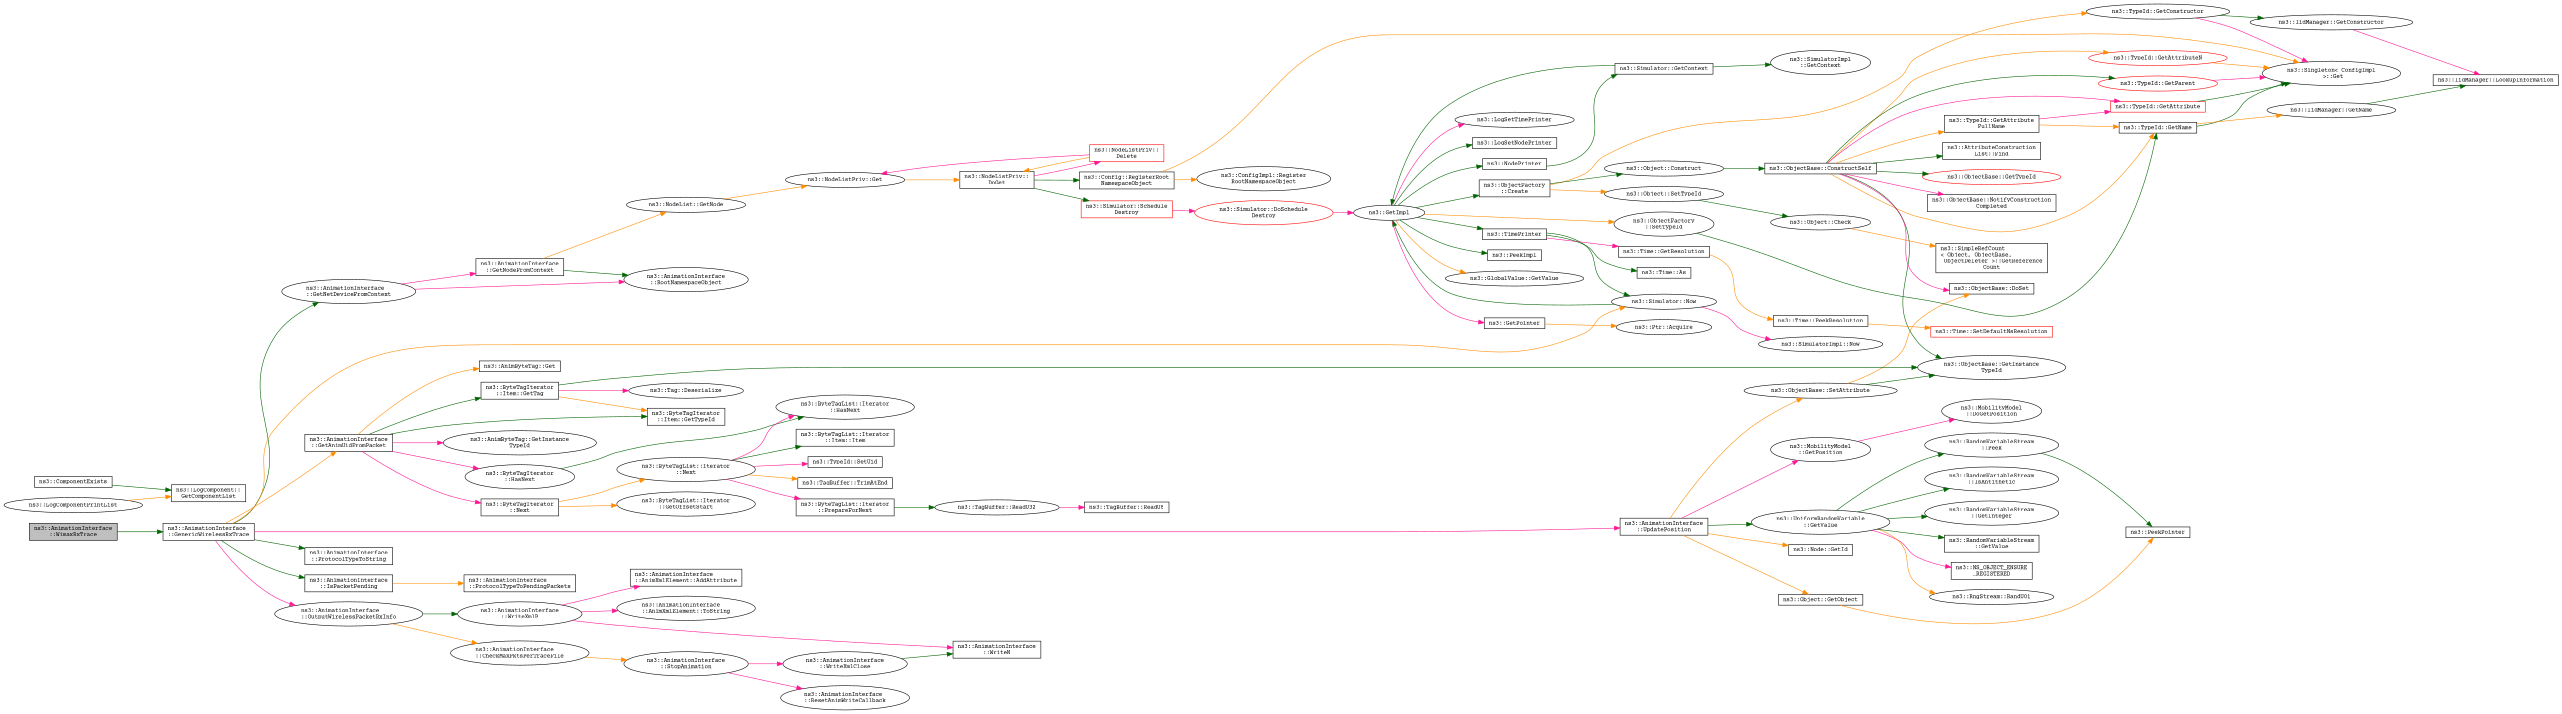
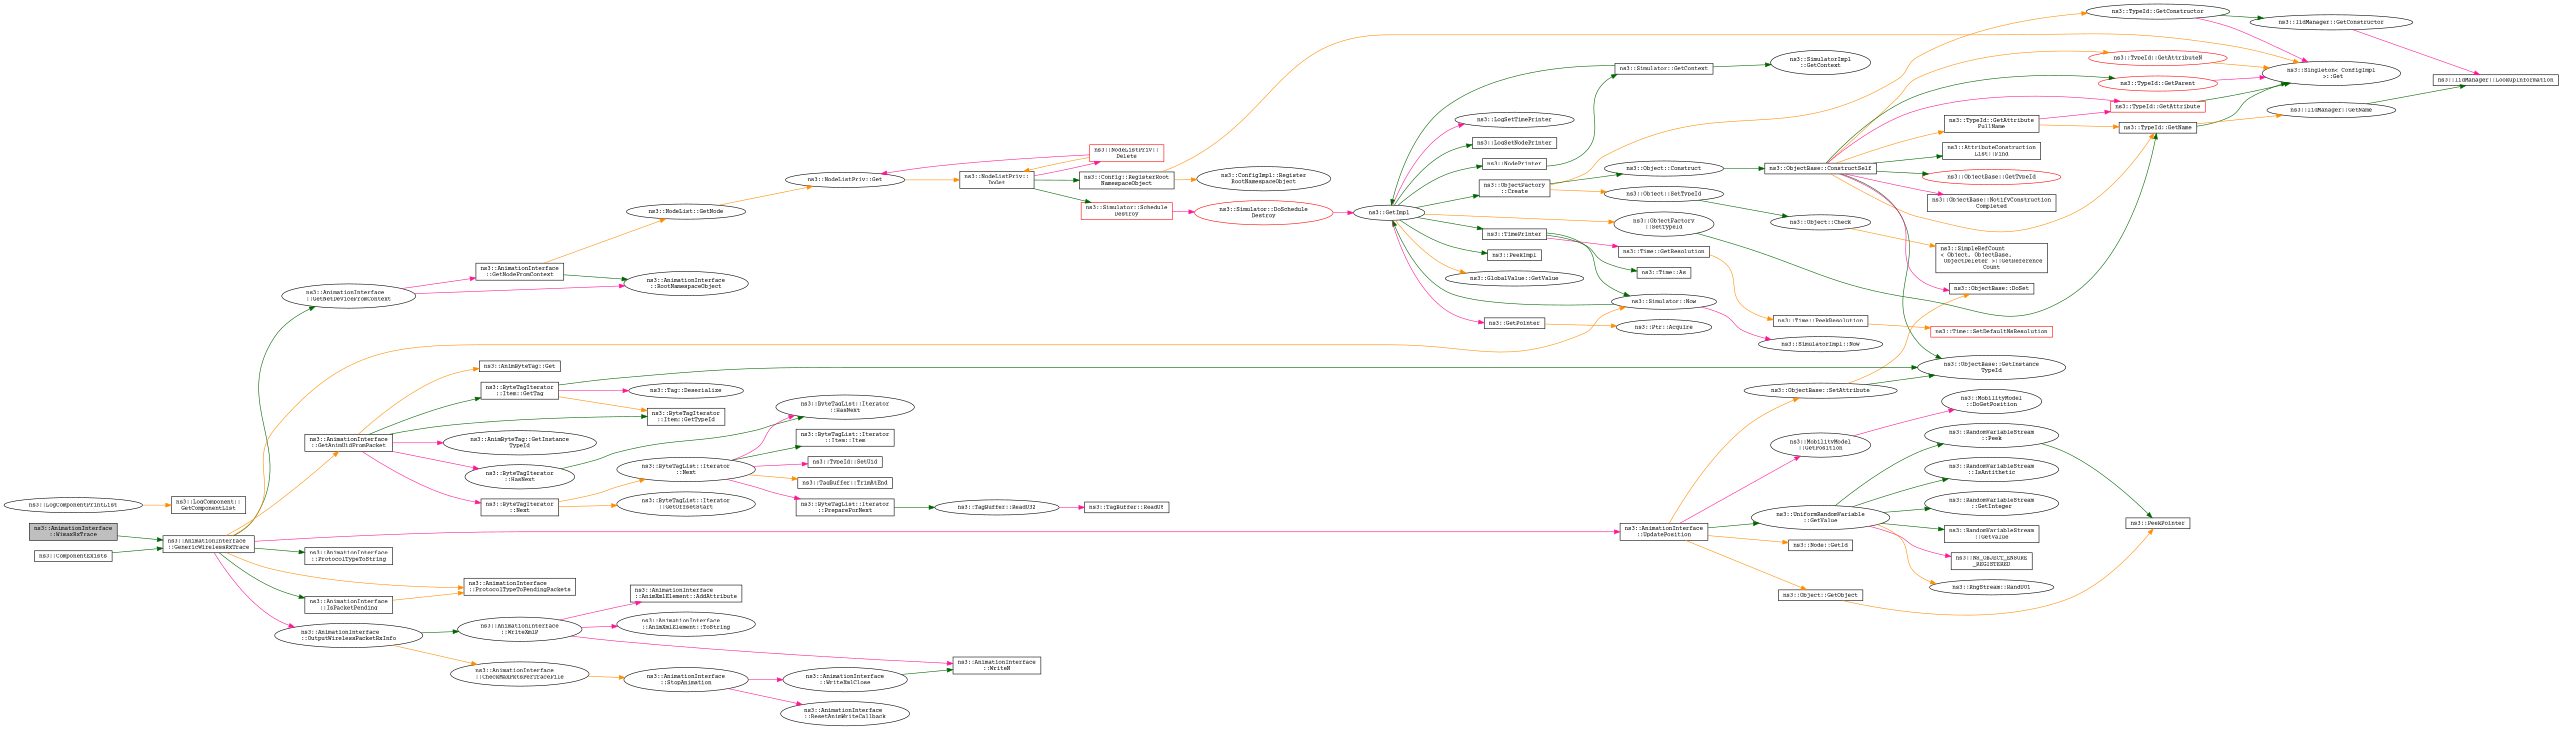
edge "ns3::ComponentExists" -> "ns3::LogComponent:: GetComponentList": now "ns3::ComponentExists" -> "ns3::AnimationInterface ::GenericWirelessRxTrace"
edge "ns3::AnimationInterface ::GenericWirelessRxTrace" -> "ns3::AnimationInterface ::ProtocolTypeToPendingPackets": added
